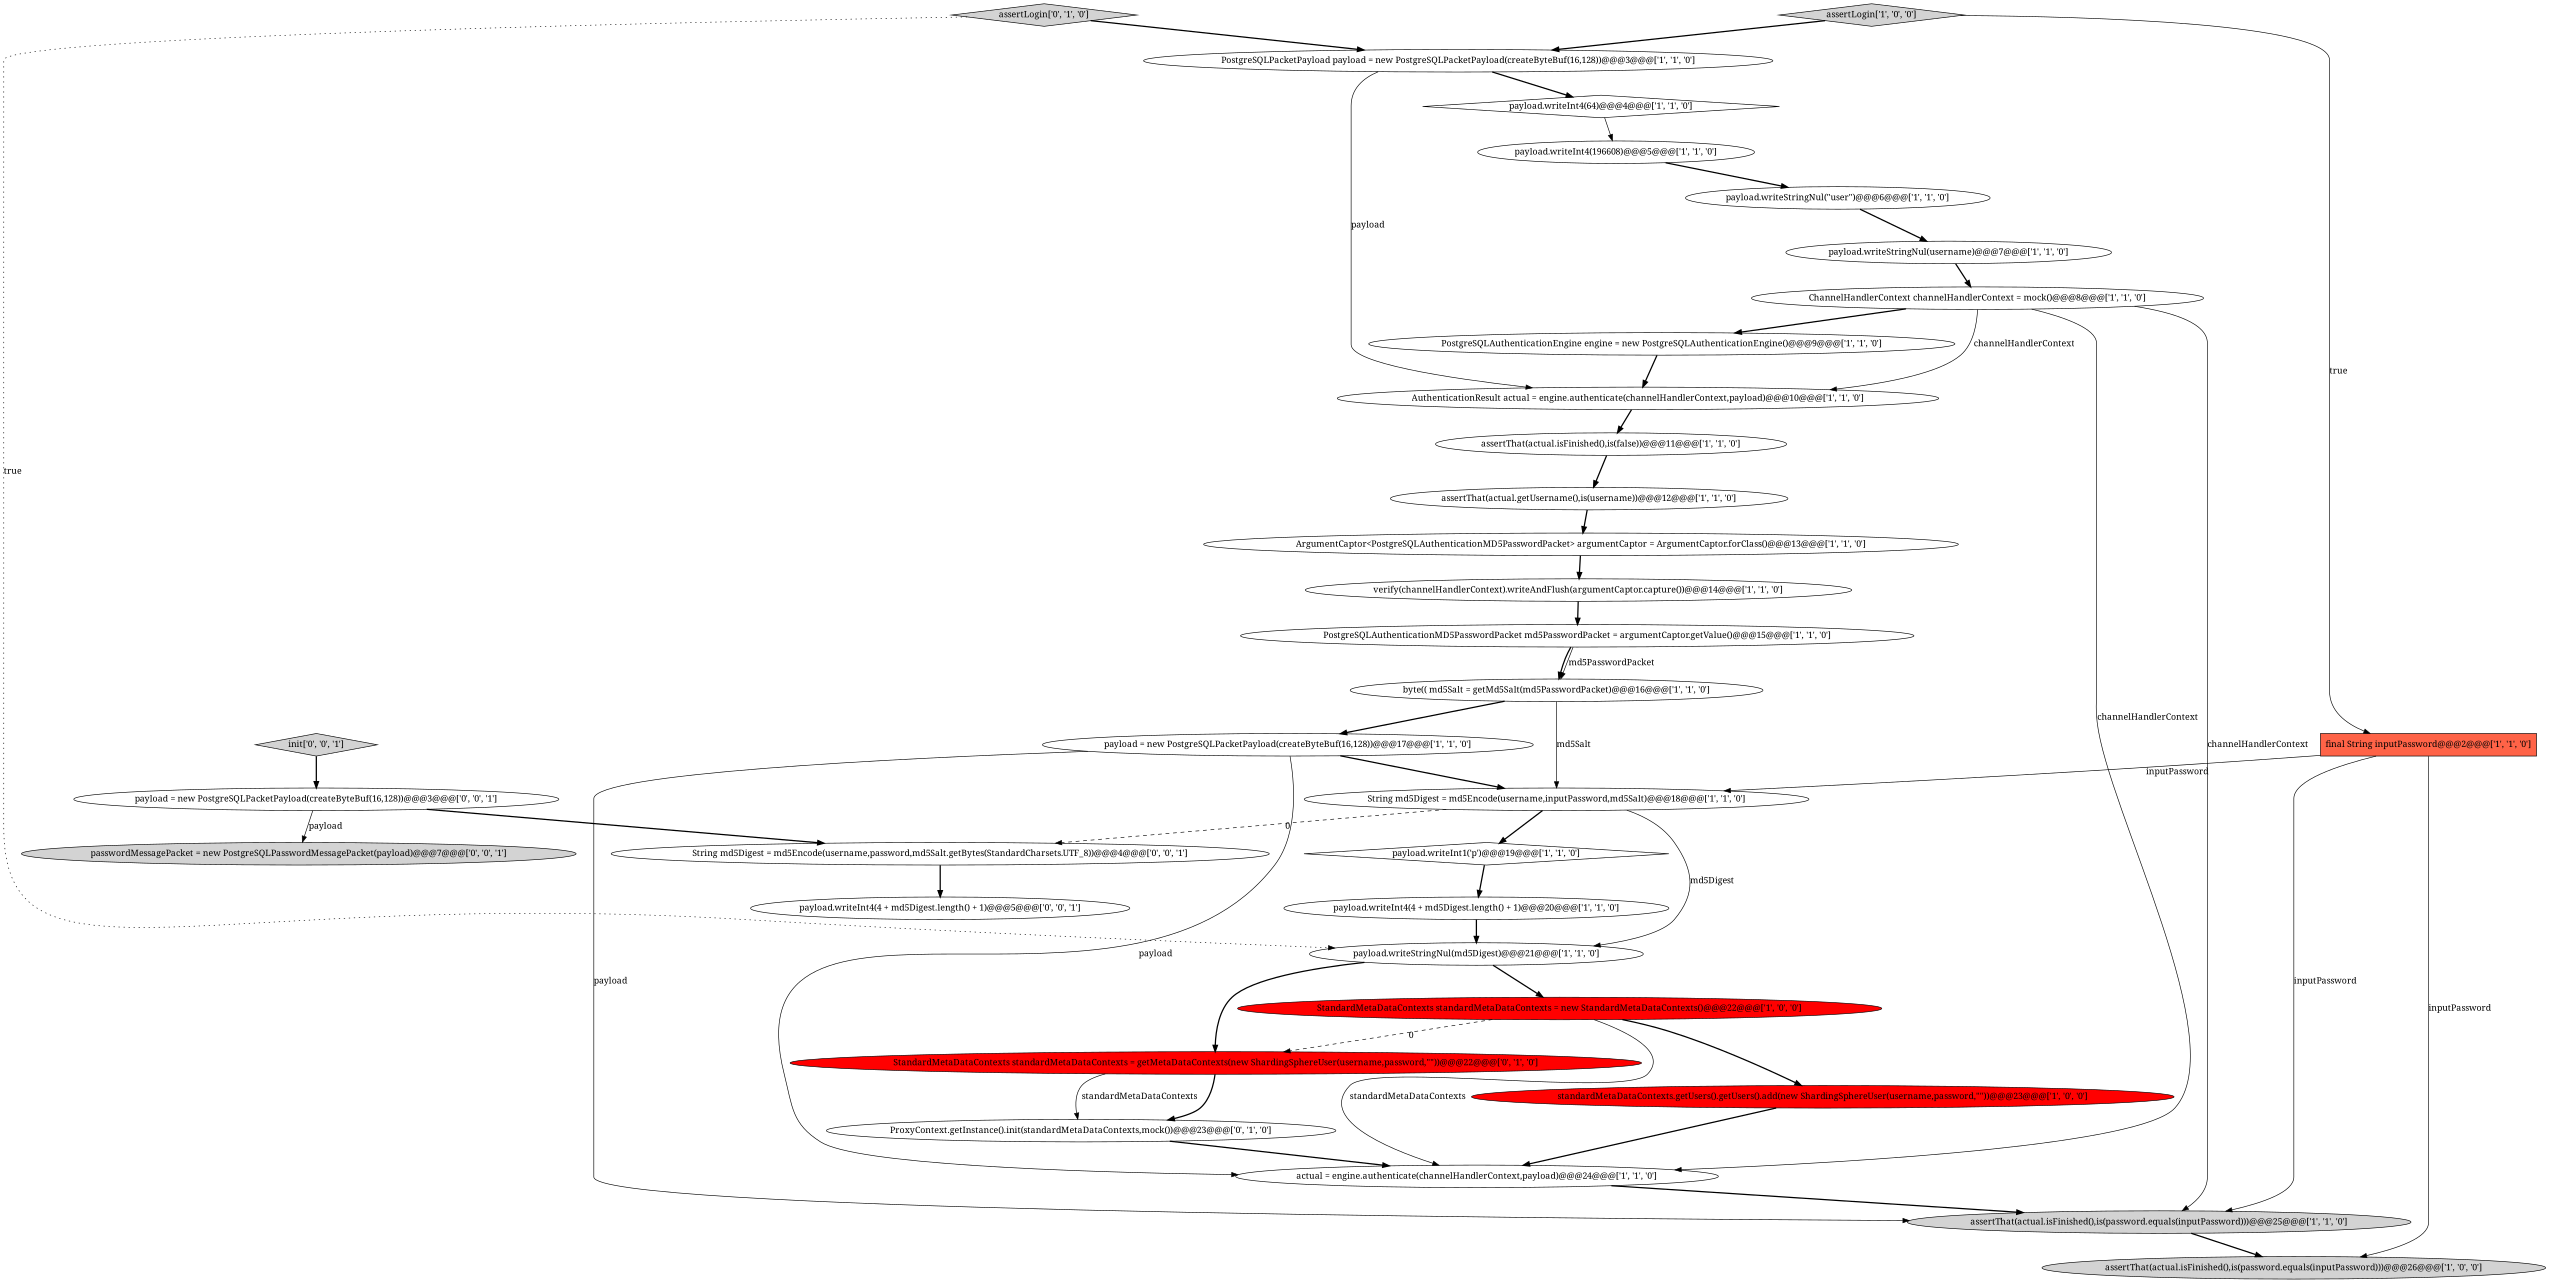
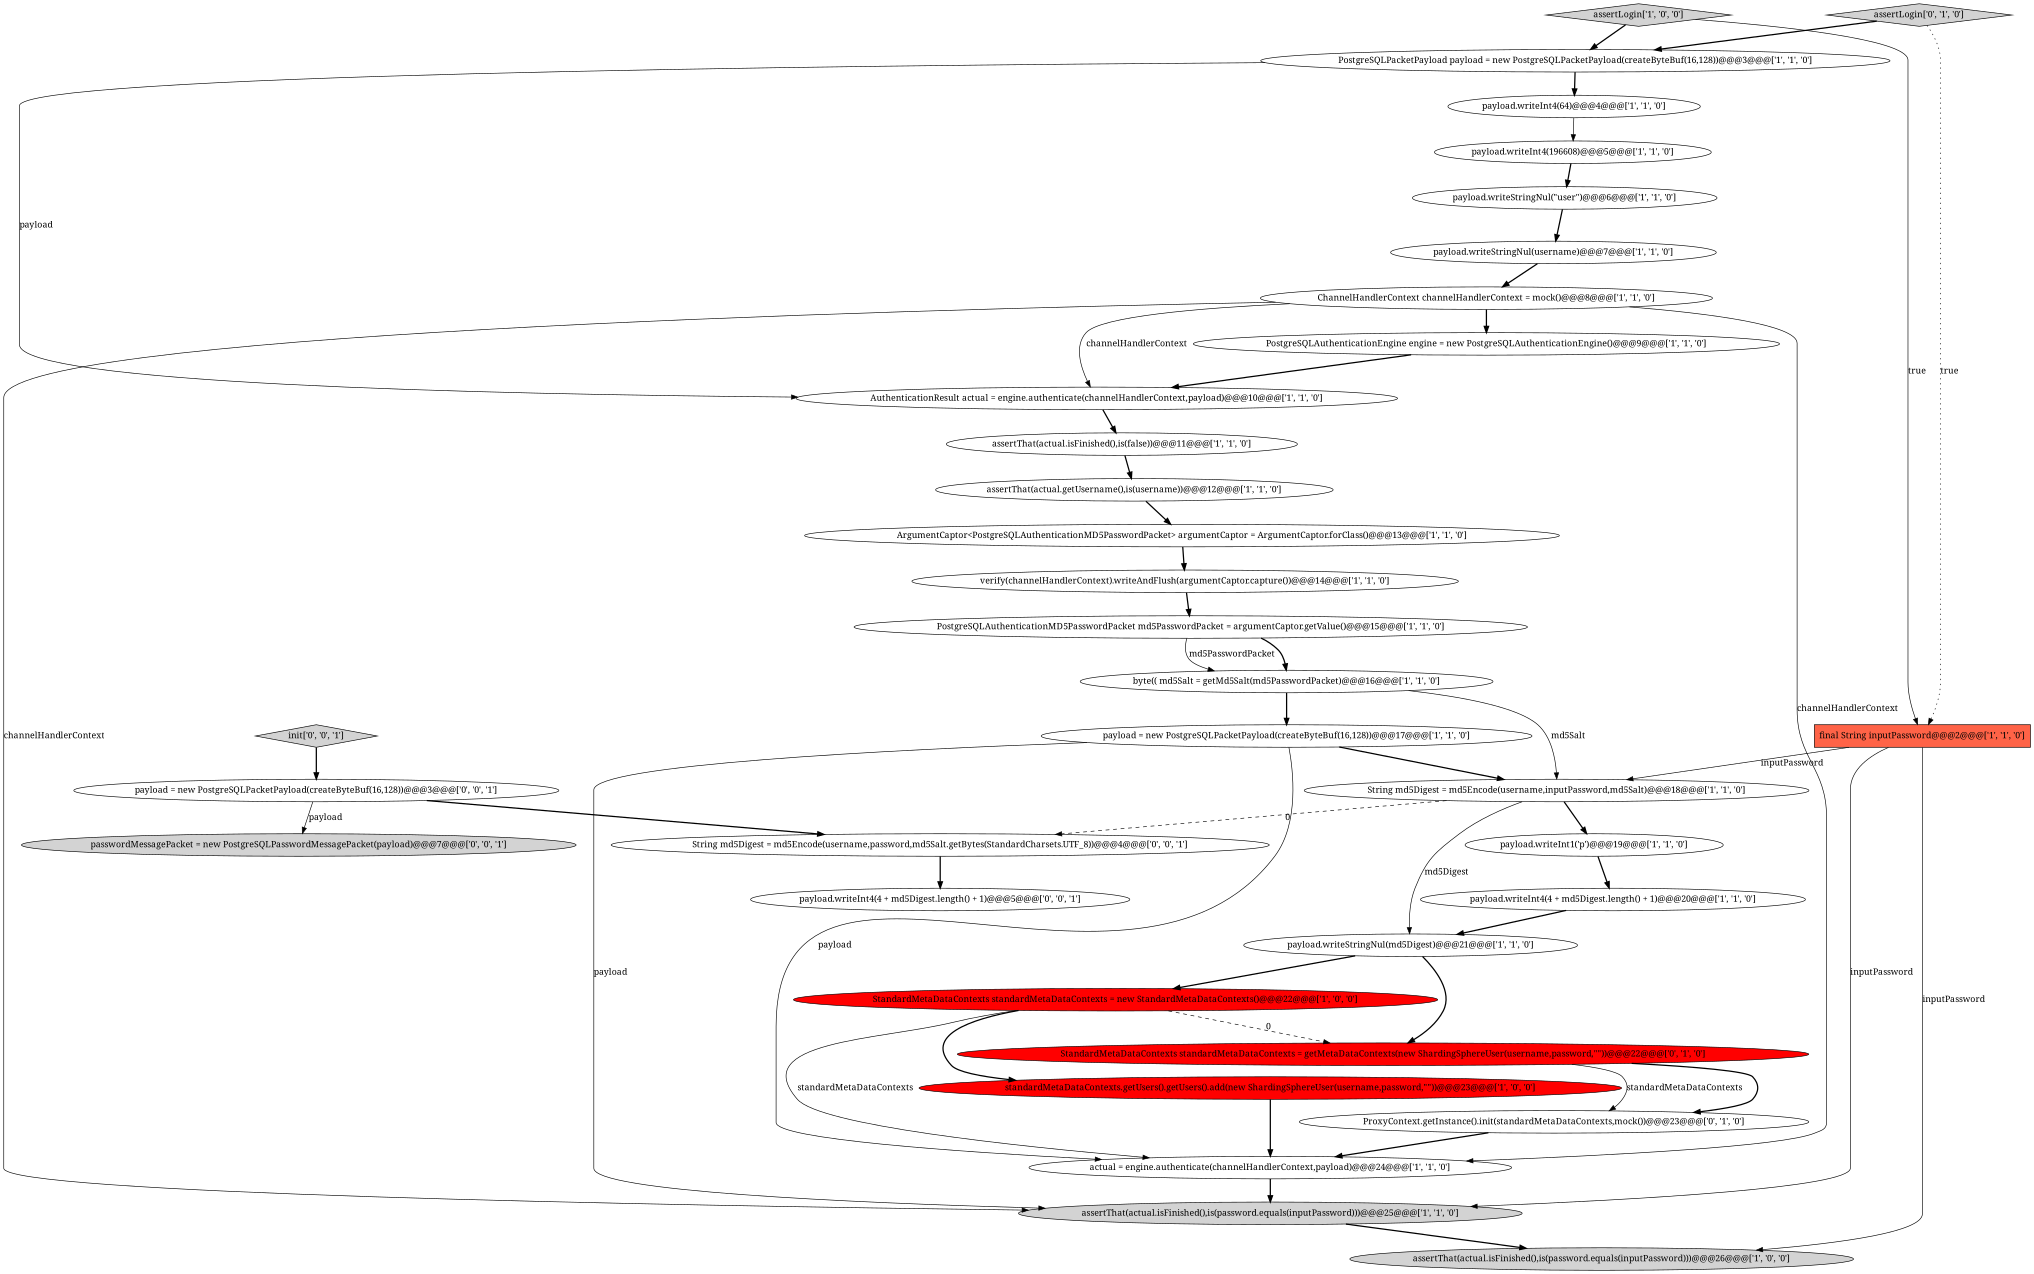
node "payload.writeInt4(64)@@@4@@@['1', '1', '0']": shape diamond -> ellipse
edge "assertLogin['0', '1', '0']" -> "payload.writeStringNul(md5Digest)@@@21@@@['1', '1', '0']": now "assertLogin['0', '1', '0']" -> "final String inputPassword@@@2@@@['1', '1', '0']"
node "payload.writeInt1('p')@@@19@@@['1', '1', '0']": shape diamond -> ellipse
